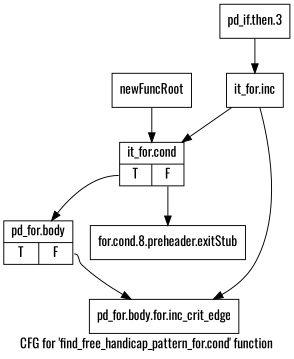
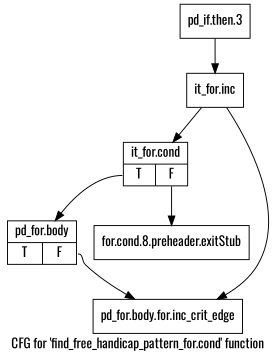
node "newFuncRoot": removed
